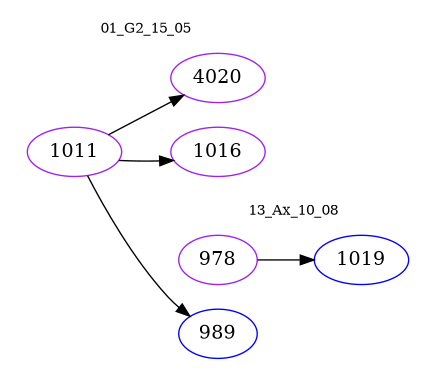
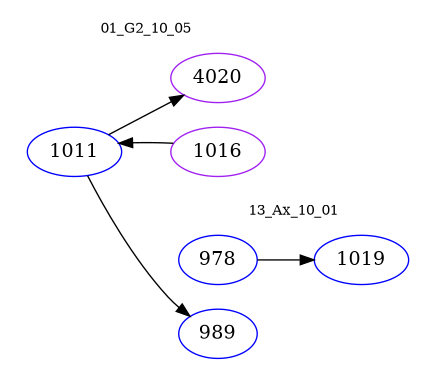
cluster "01_G2_15_05": label "01_G2_15_05" -> "01_G2_10_05"
node "1011": color purple -> blue
edge "1011" -> "1016": reversed
cluster "13_Ax_10_08": label "13_Ax_10_08" -> "13_Ax_10_01"
node "978": color purple -> blue
